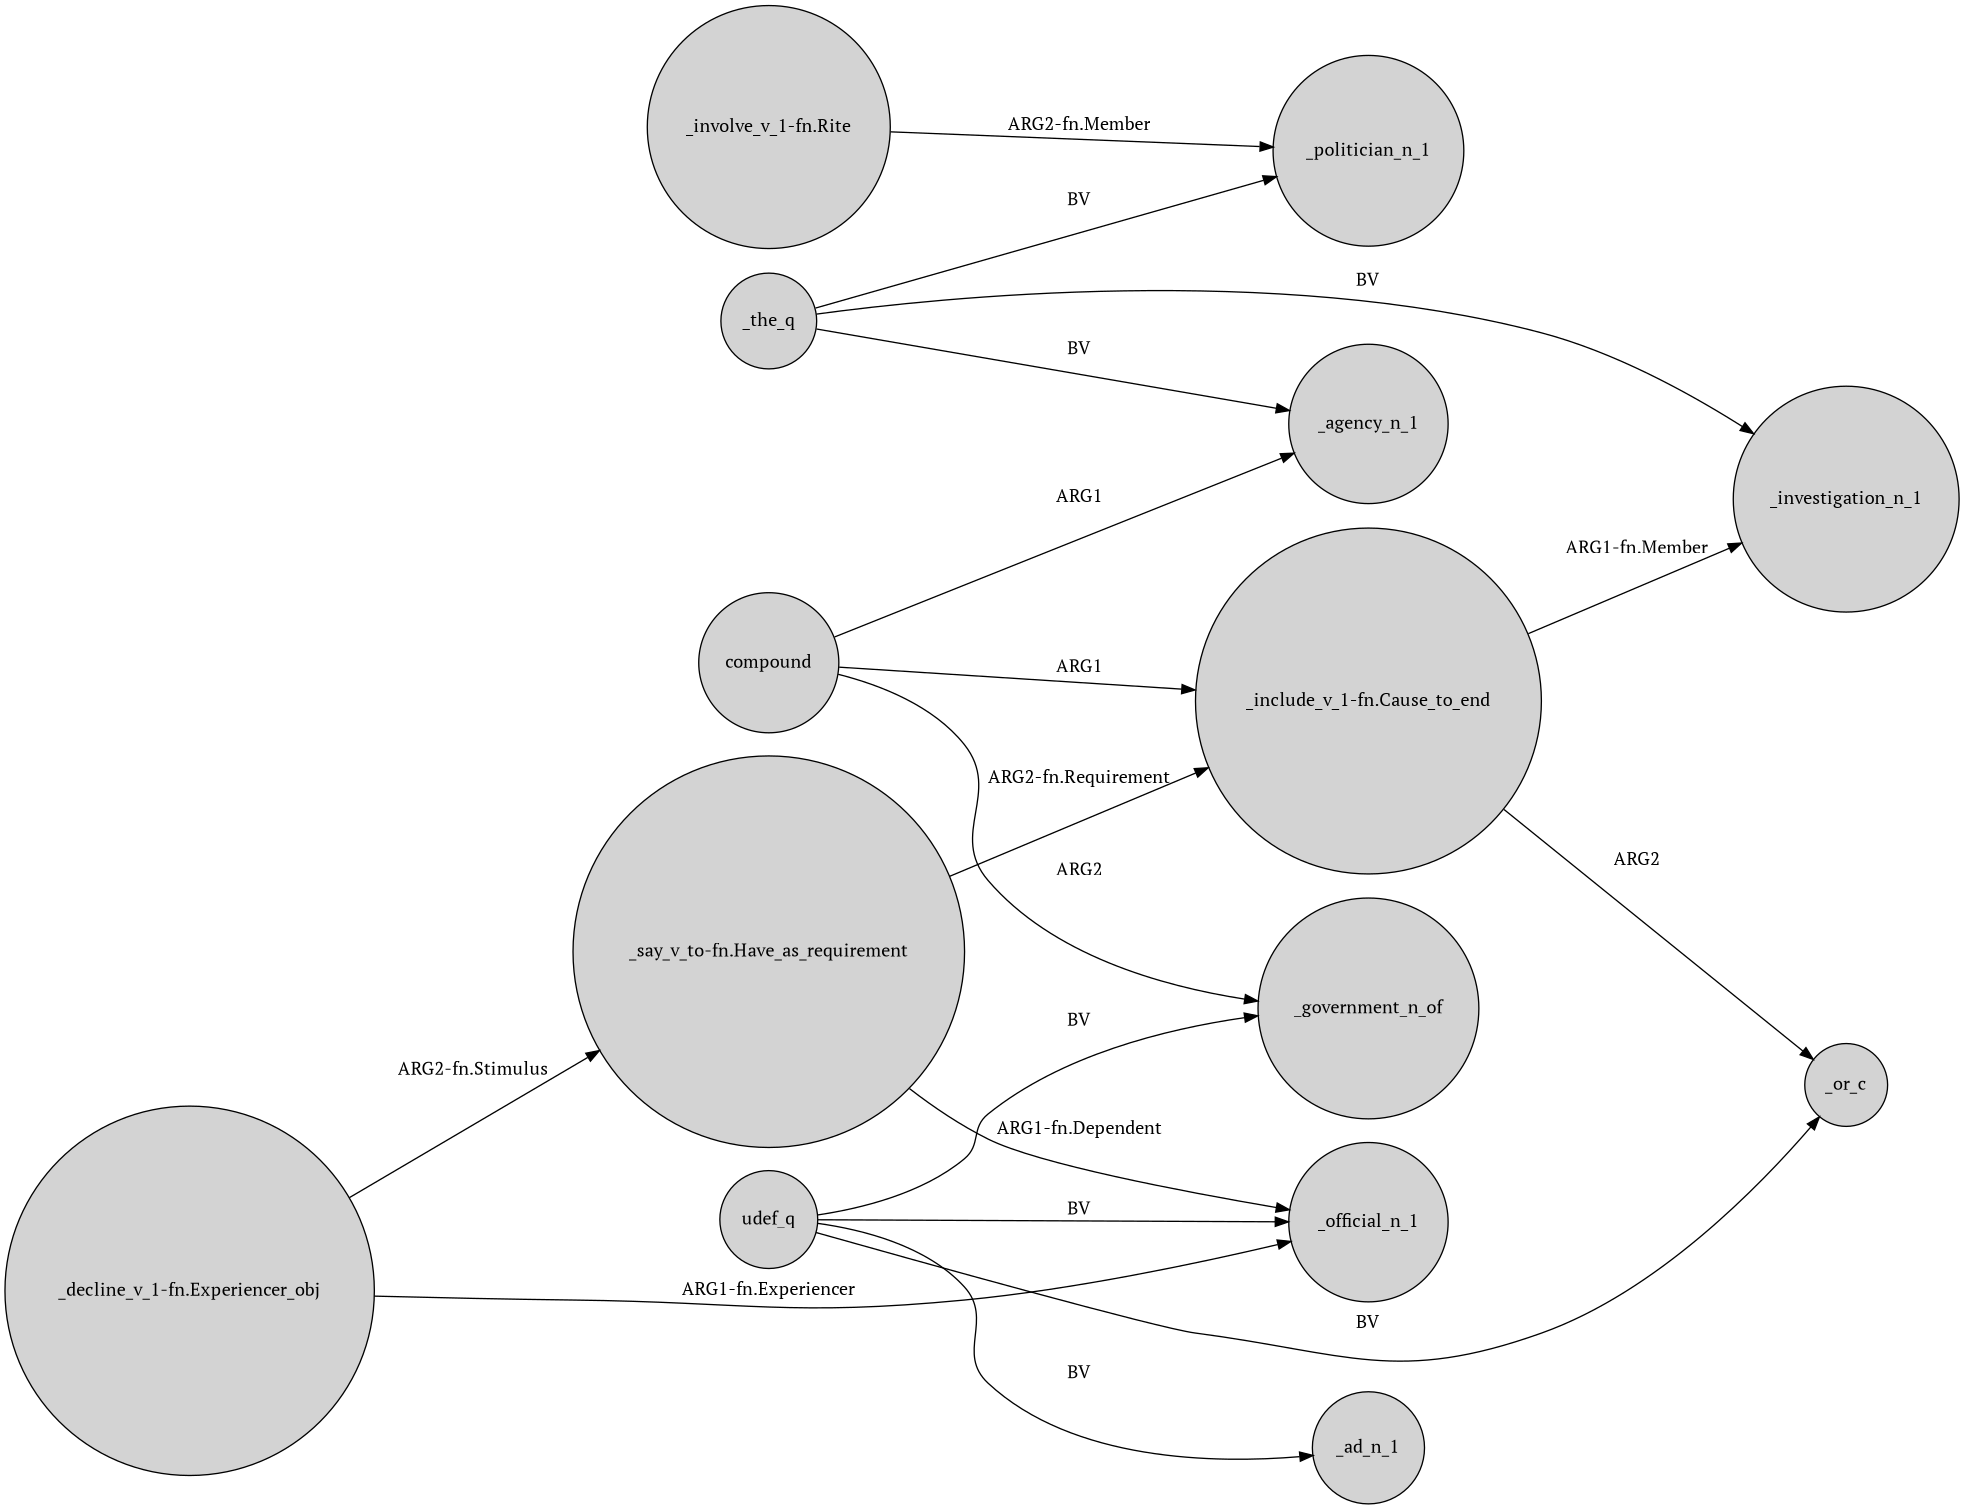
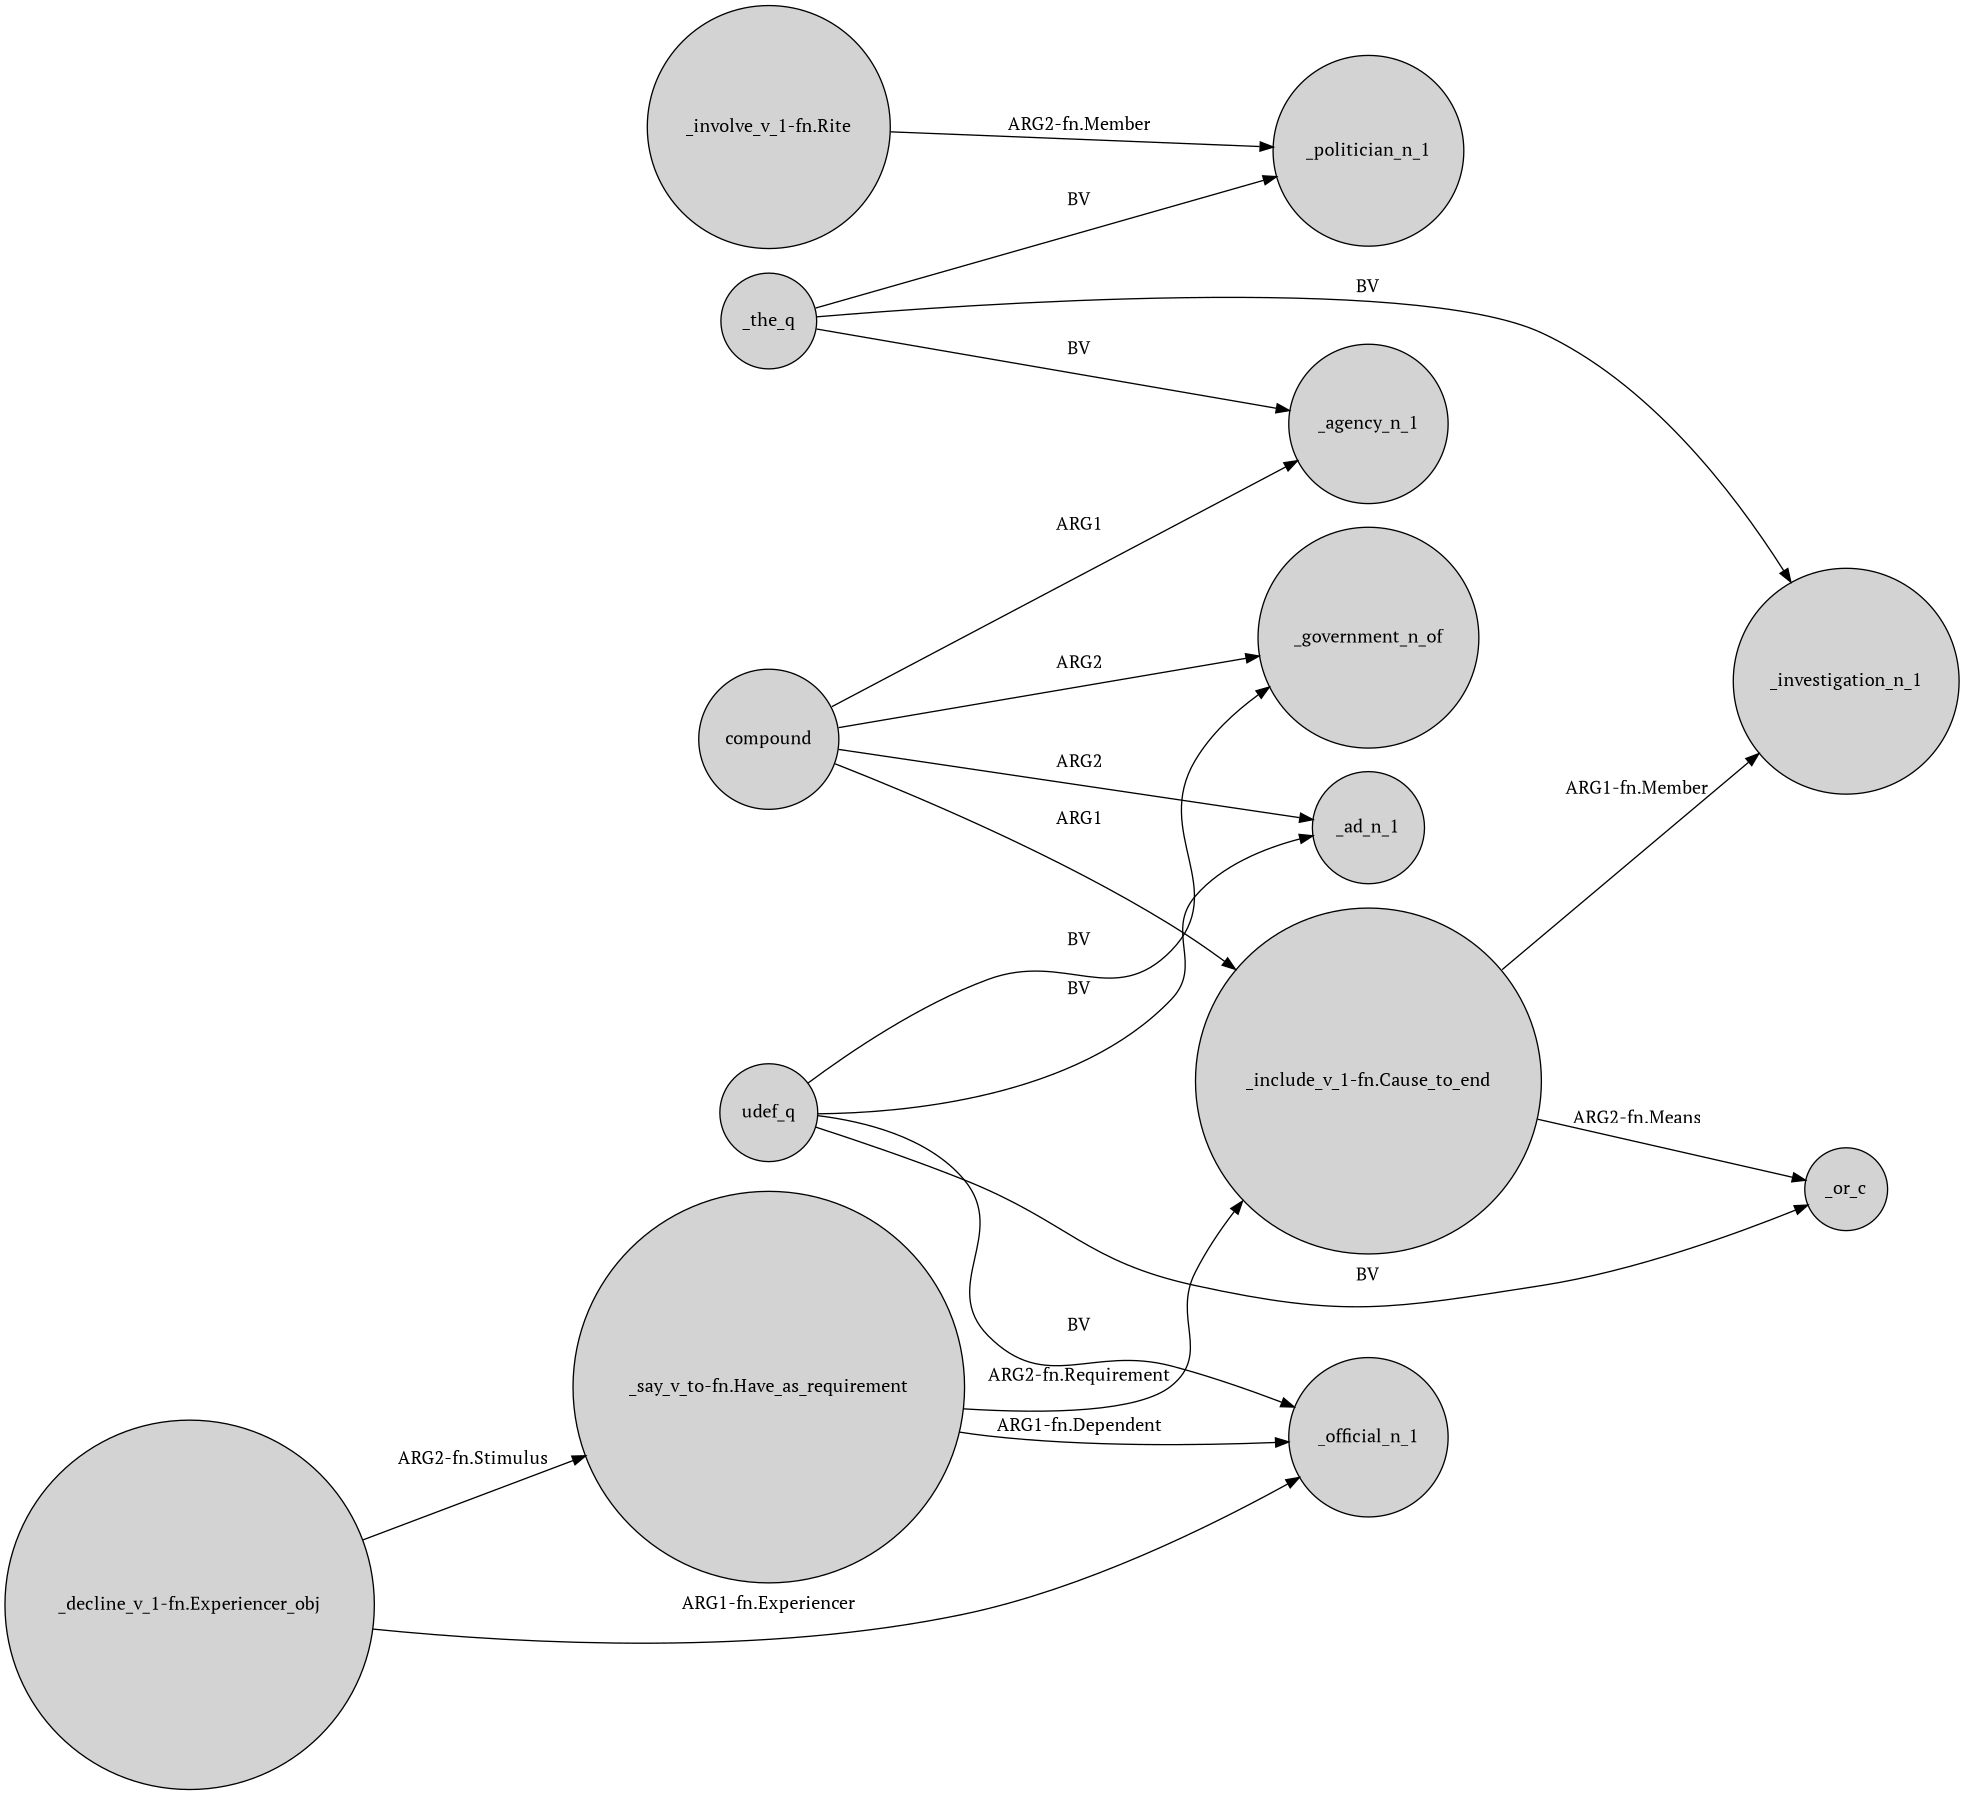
edge "compound" -> "_ad_n_1": added, label "ARG2"
edge "_include_v_1-fn.Cause_to_end" -> "_or_c": label "ARG2" -> "ARG2-fn.Means"
